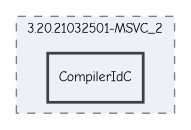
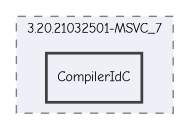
cluster "3.20.21032501-MSVC_2": label "3.20.21032501-MSVC_2" -> "3.20.21032501-MSVC_7"
